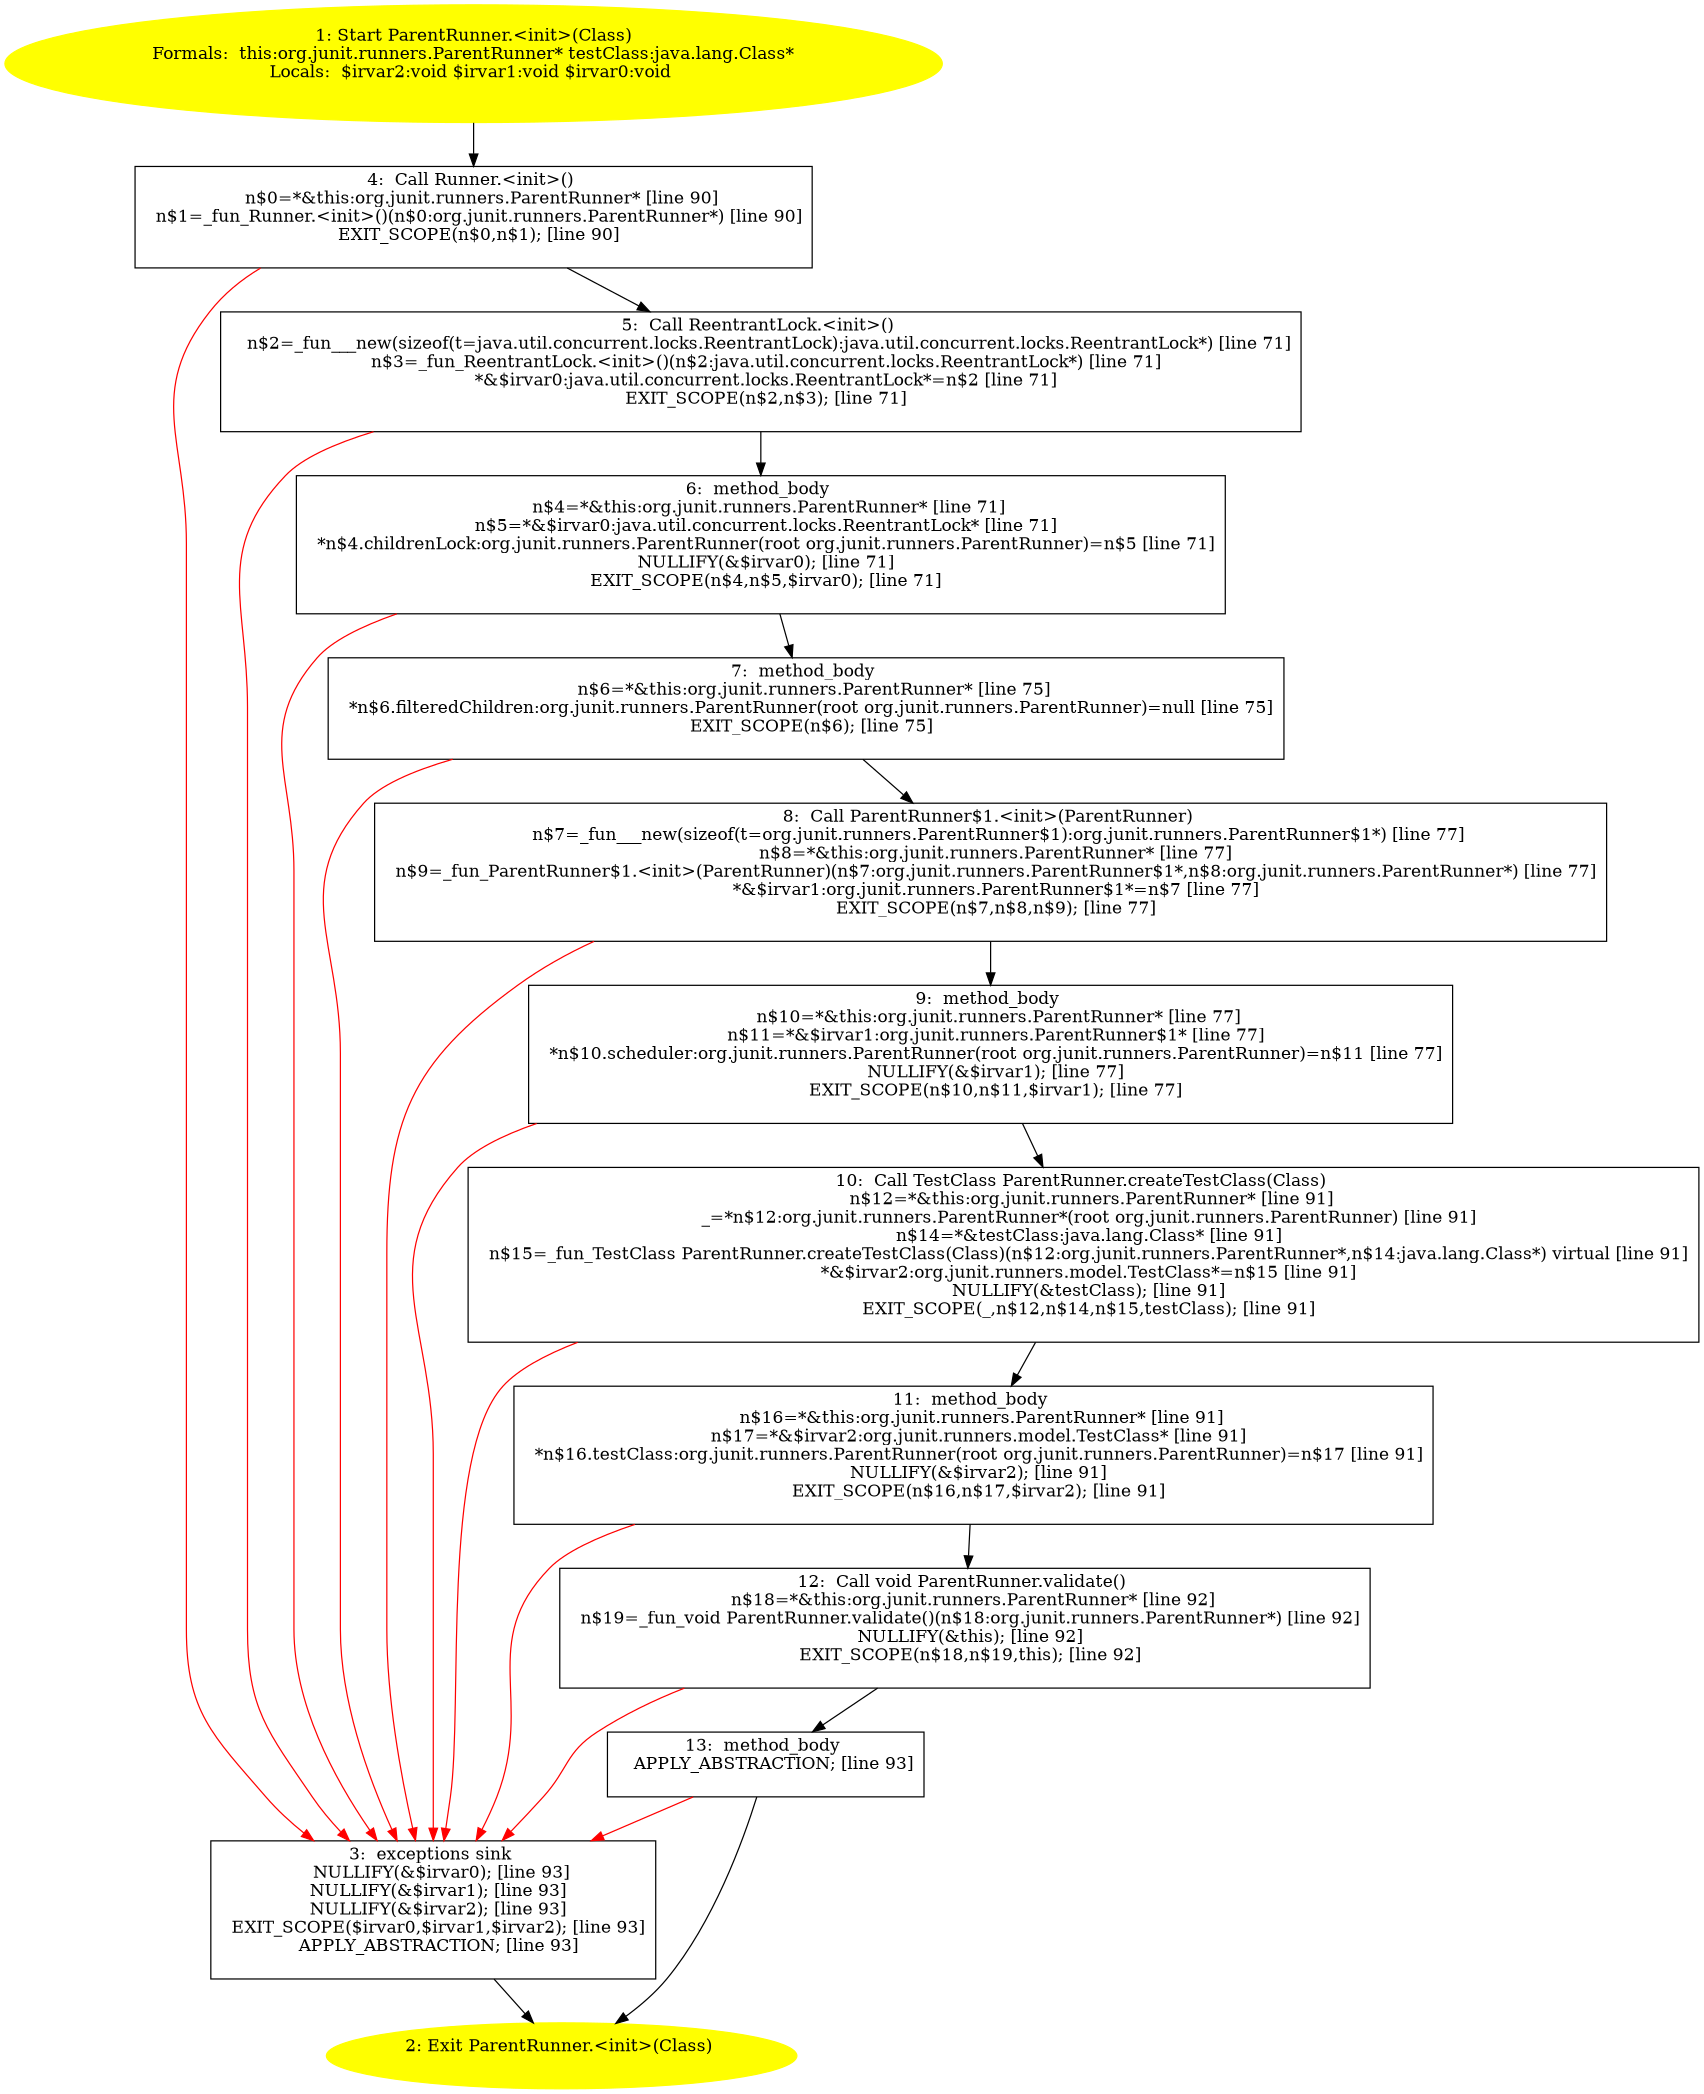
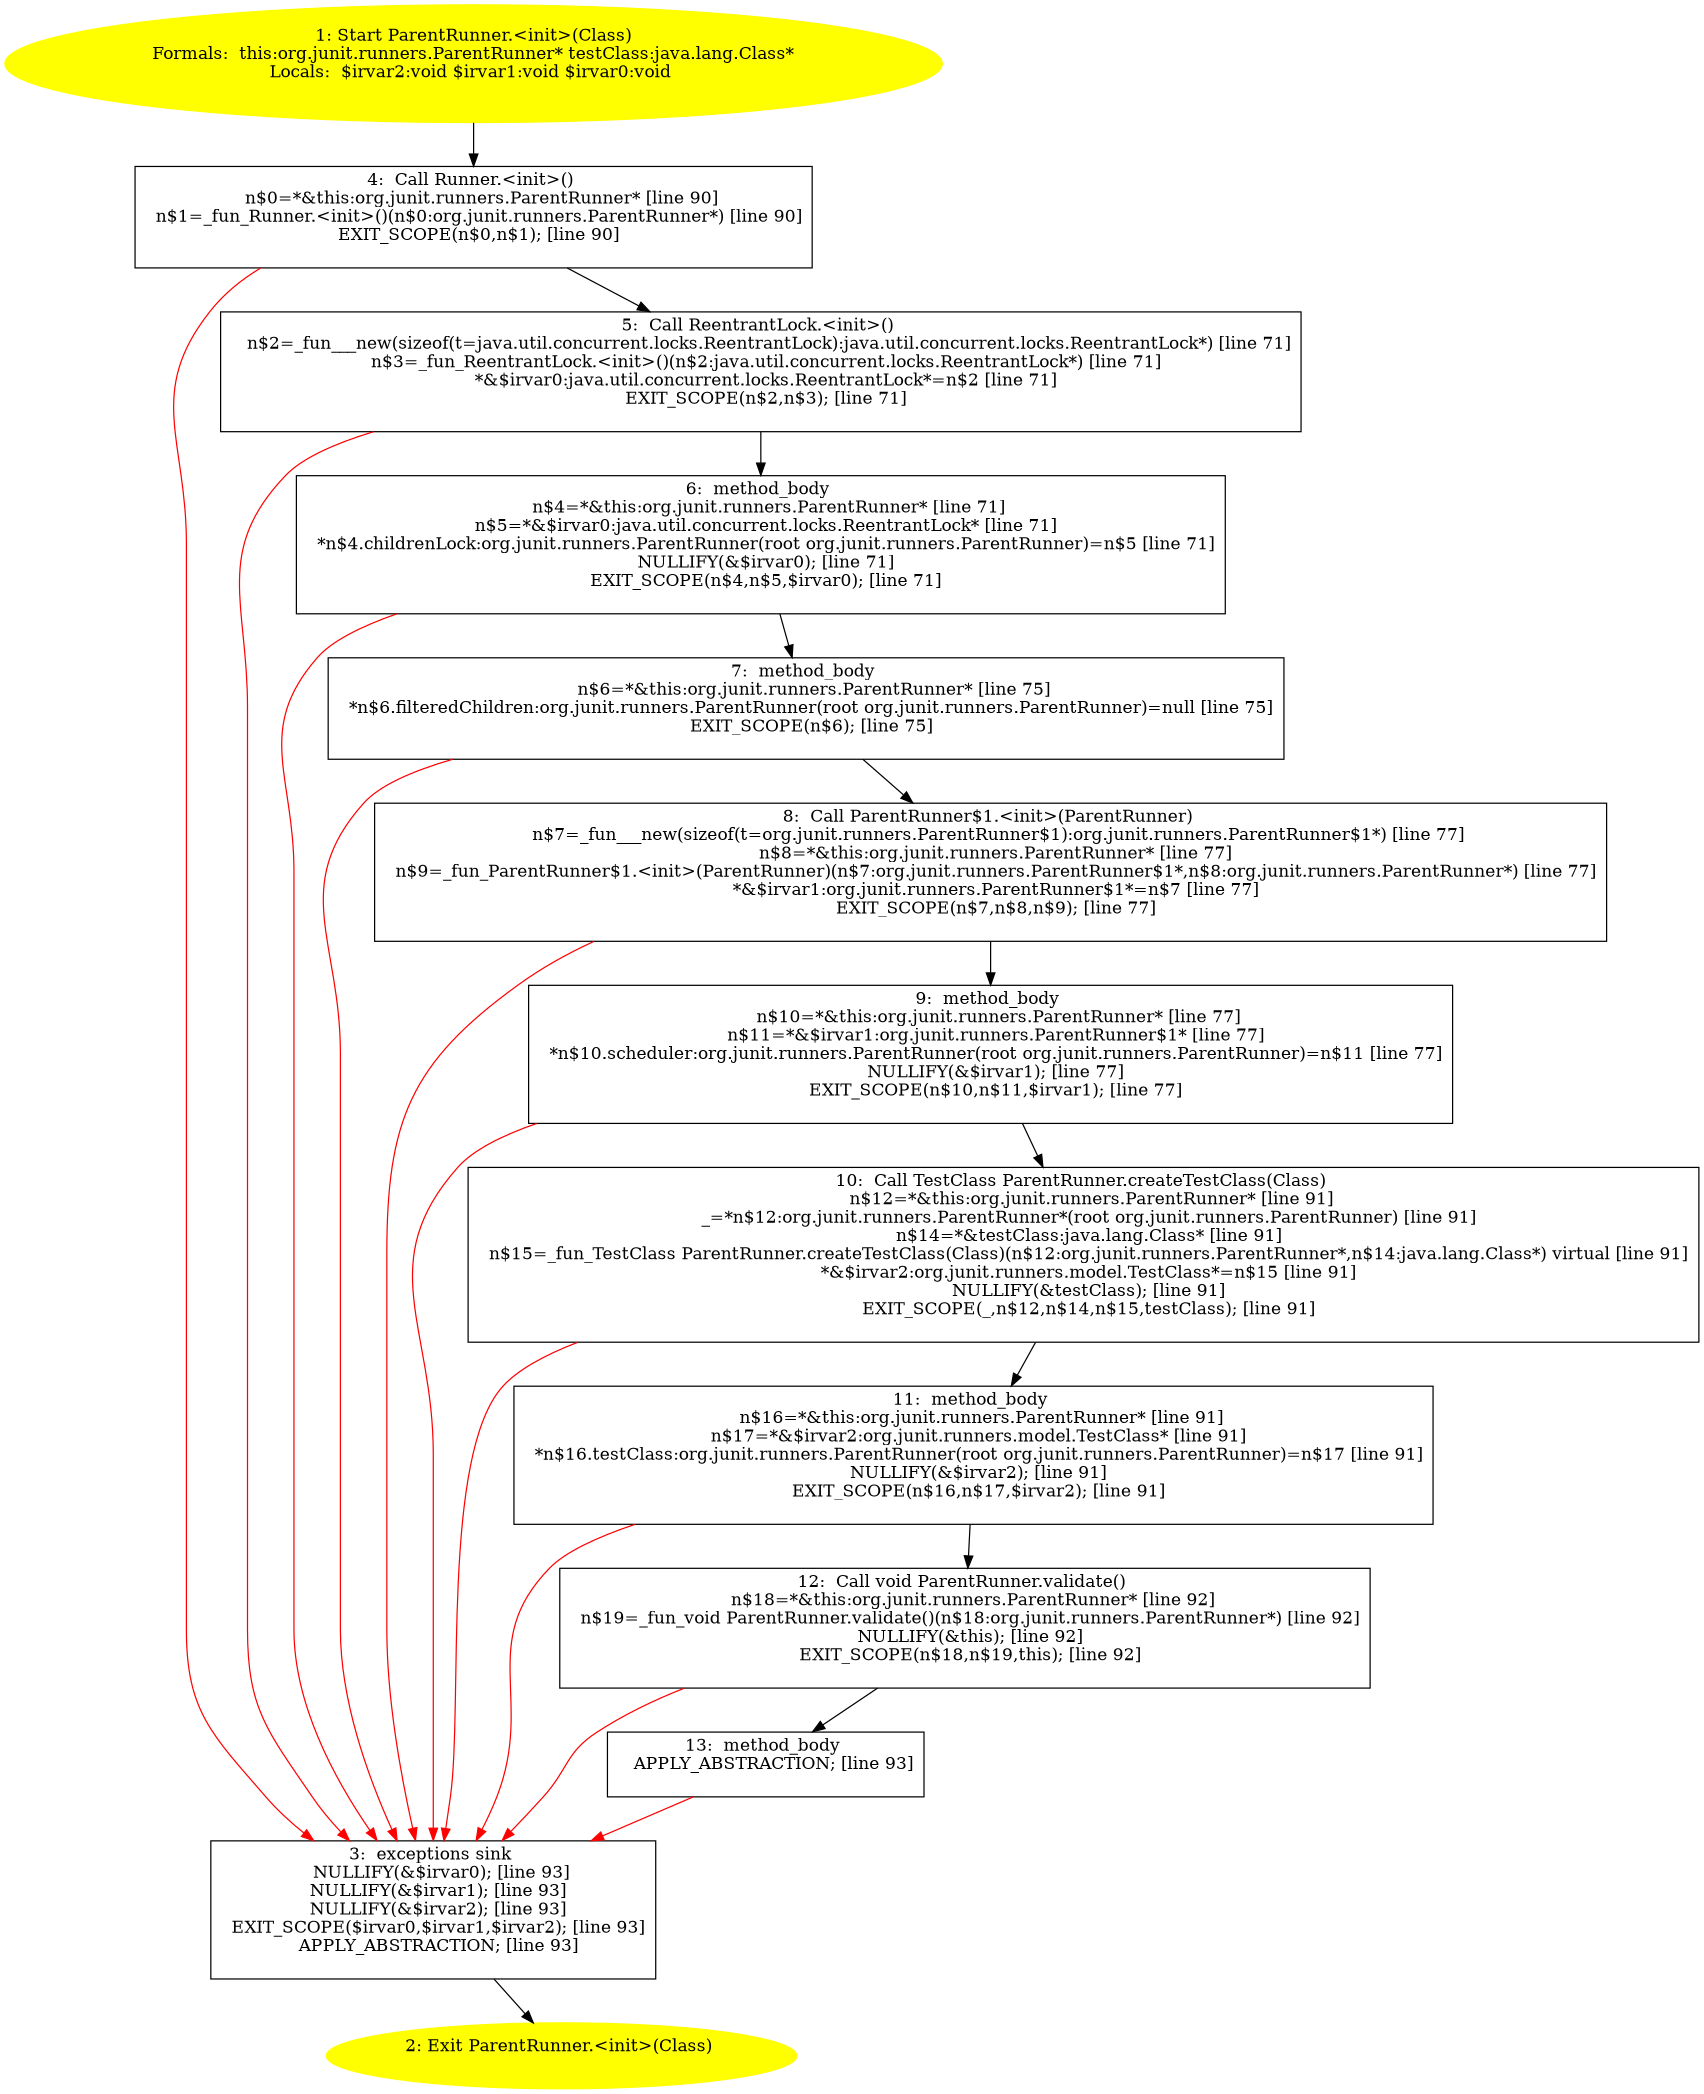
edge "13:  method_body APPLY_ABSTRACTION; [line 93]" -> "2: Exit ParentRunner.<init>(Class)": removed
